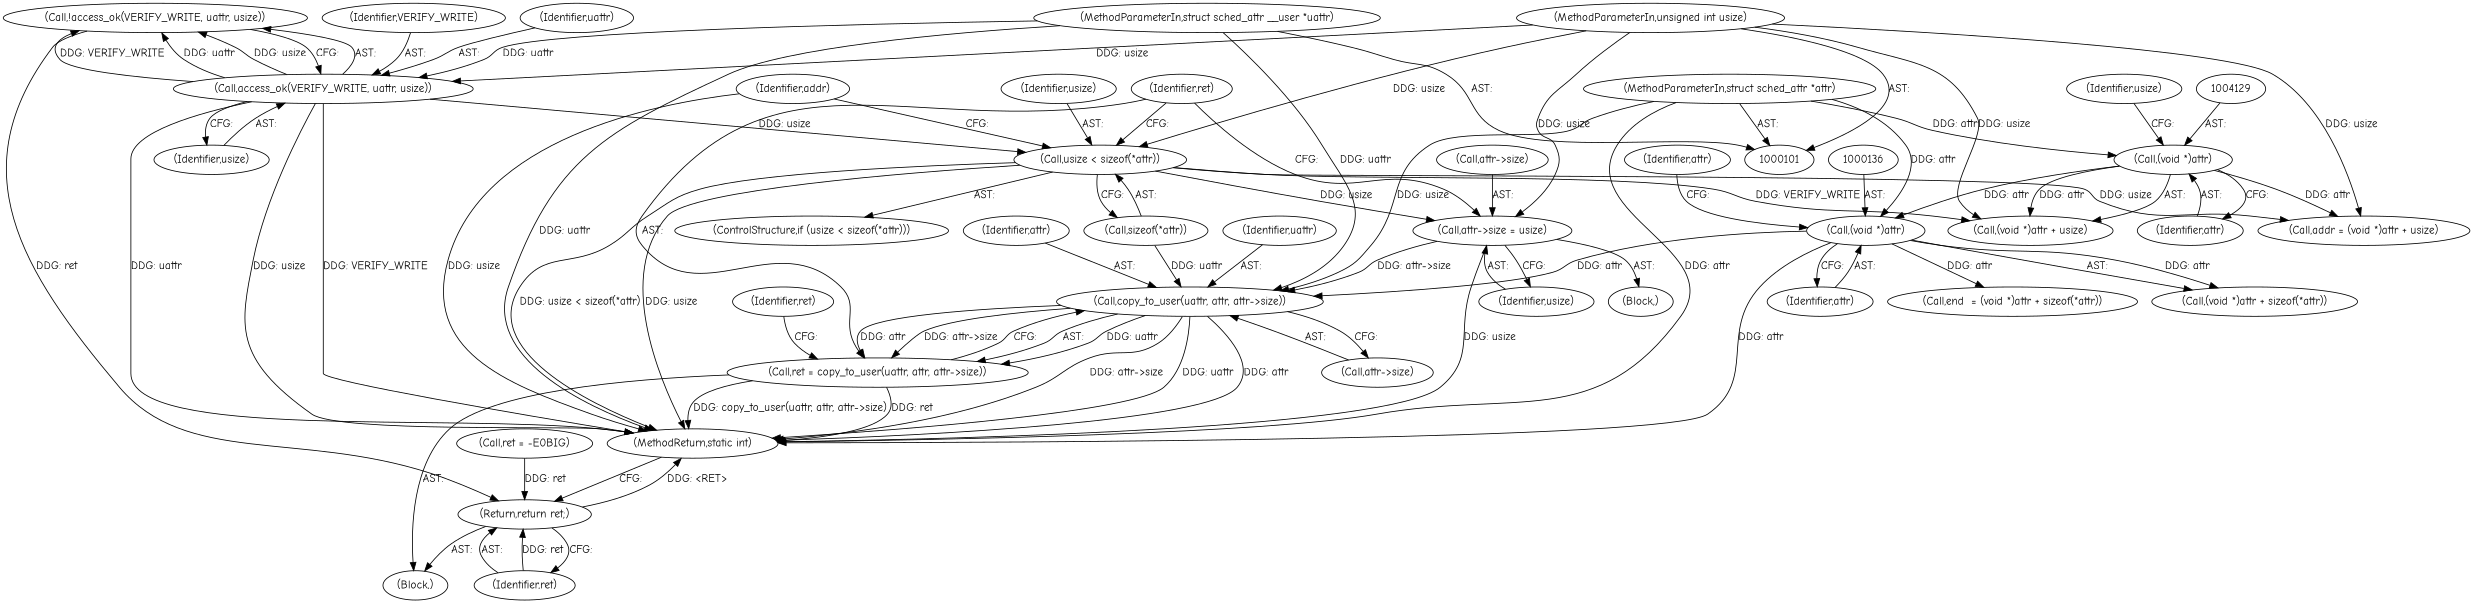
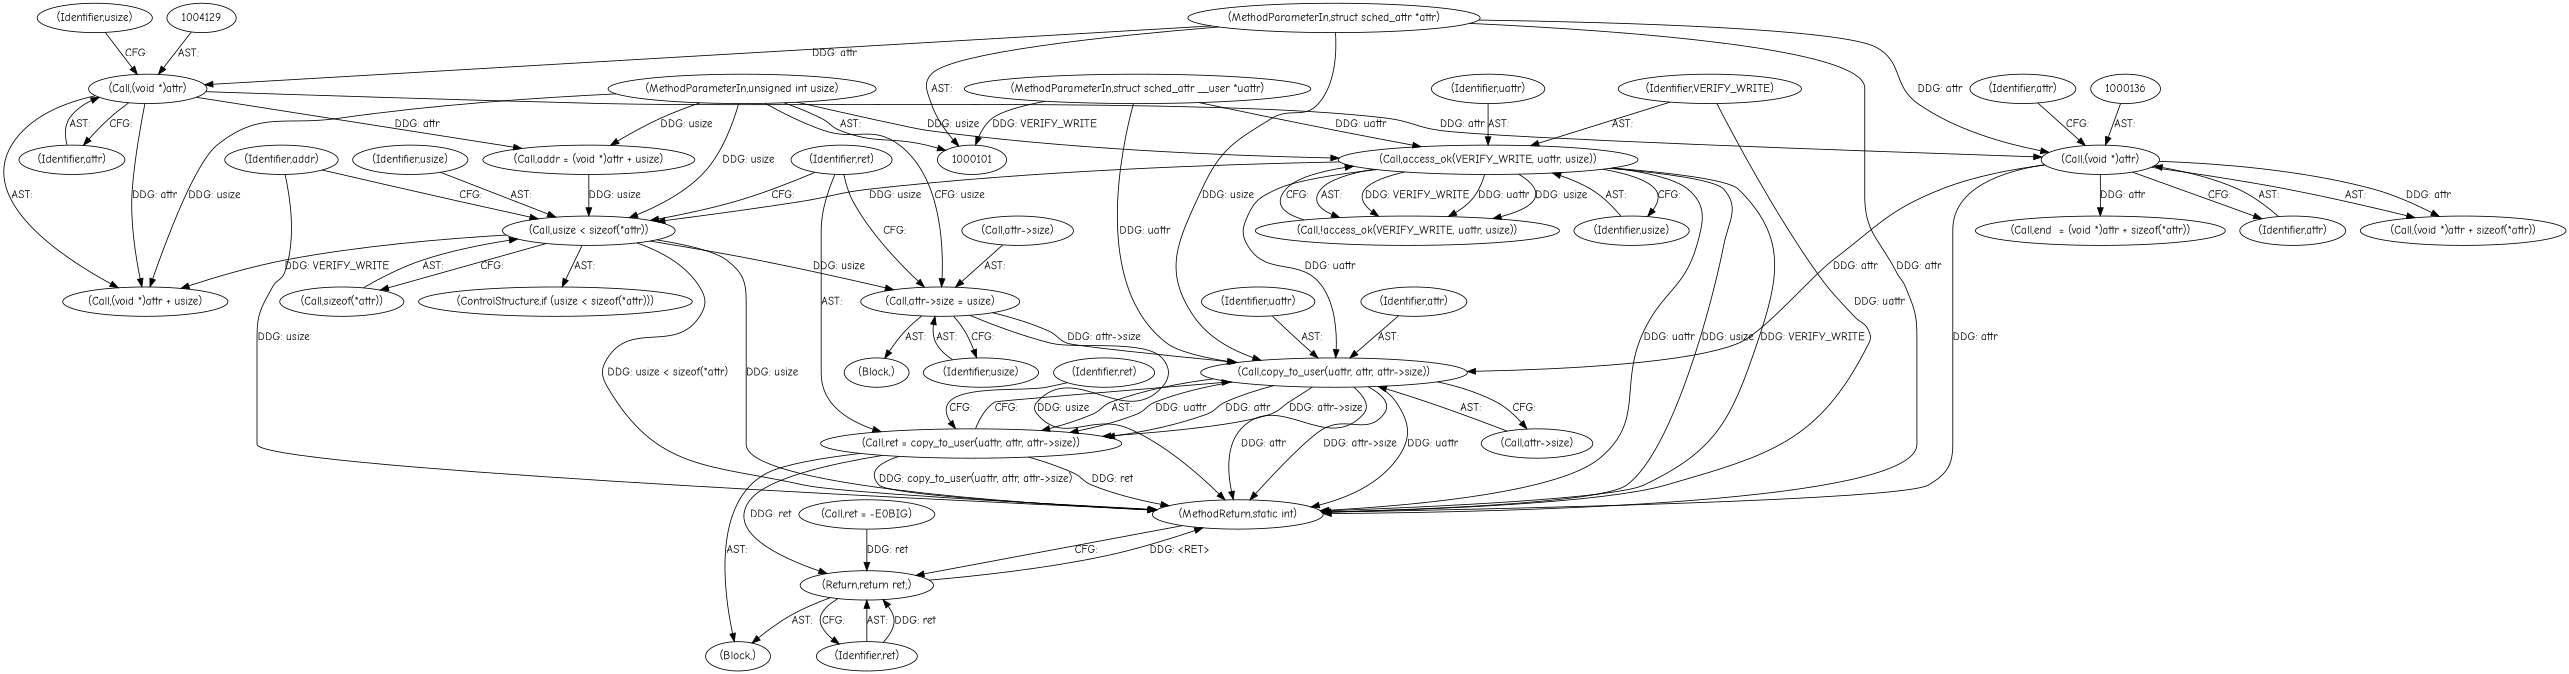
edge "(MethodParameterIn,struct sched_attr __user *uattr)" -> "1000101": label "AST: " -> "DDG: VERIFY_WRITE"
edge "(MethodParameterIn,unsigned int usize)" -> "(Call,attr->size = usize)": label "DDG: usize" -> "CFG: usize"
edge "(MethodParameterIn,struct sched_attr __user *uattr)" -> "(MethodReturn,static int)": now "(Identifier,VERIFY_WRITE)" -> "(MethodReturn,static int)"
edge "(Call,usize < sizeof(*attr))" -> "(Call,addr = (void *)attr + usize)": reversed
edge "(Call,sizeof(*attr))" -> "(Call,copy_to_user(uattr, attr, attr->size))": now "(Call,access_ok(VERIFY_WRITE, uattr, usize))" -> "(Call,copy_to_user(uattr, attr, attr->size))"
edge "(Call,!access_ok(VERIFY_WRITE, uattr, usize))" -> "(Return,return ret;)": now "(Call,ret = copy_to_user(uattr, attr, attr->size))" -> "(Return,return ret;)"
